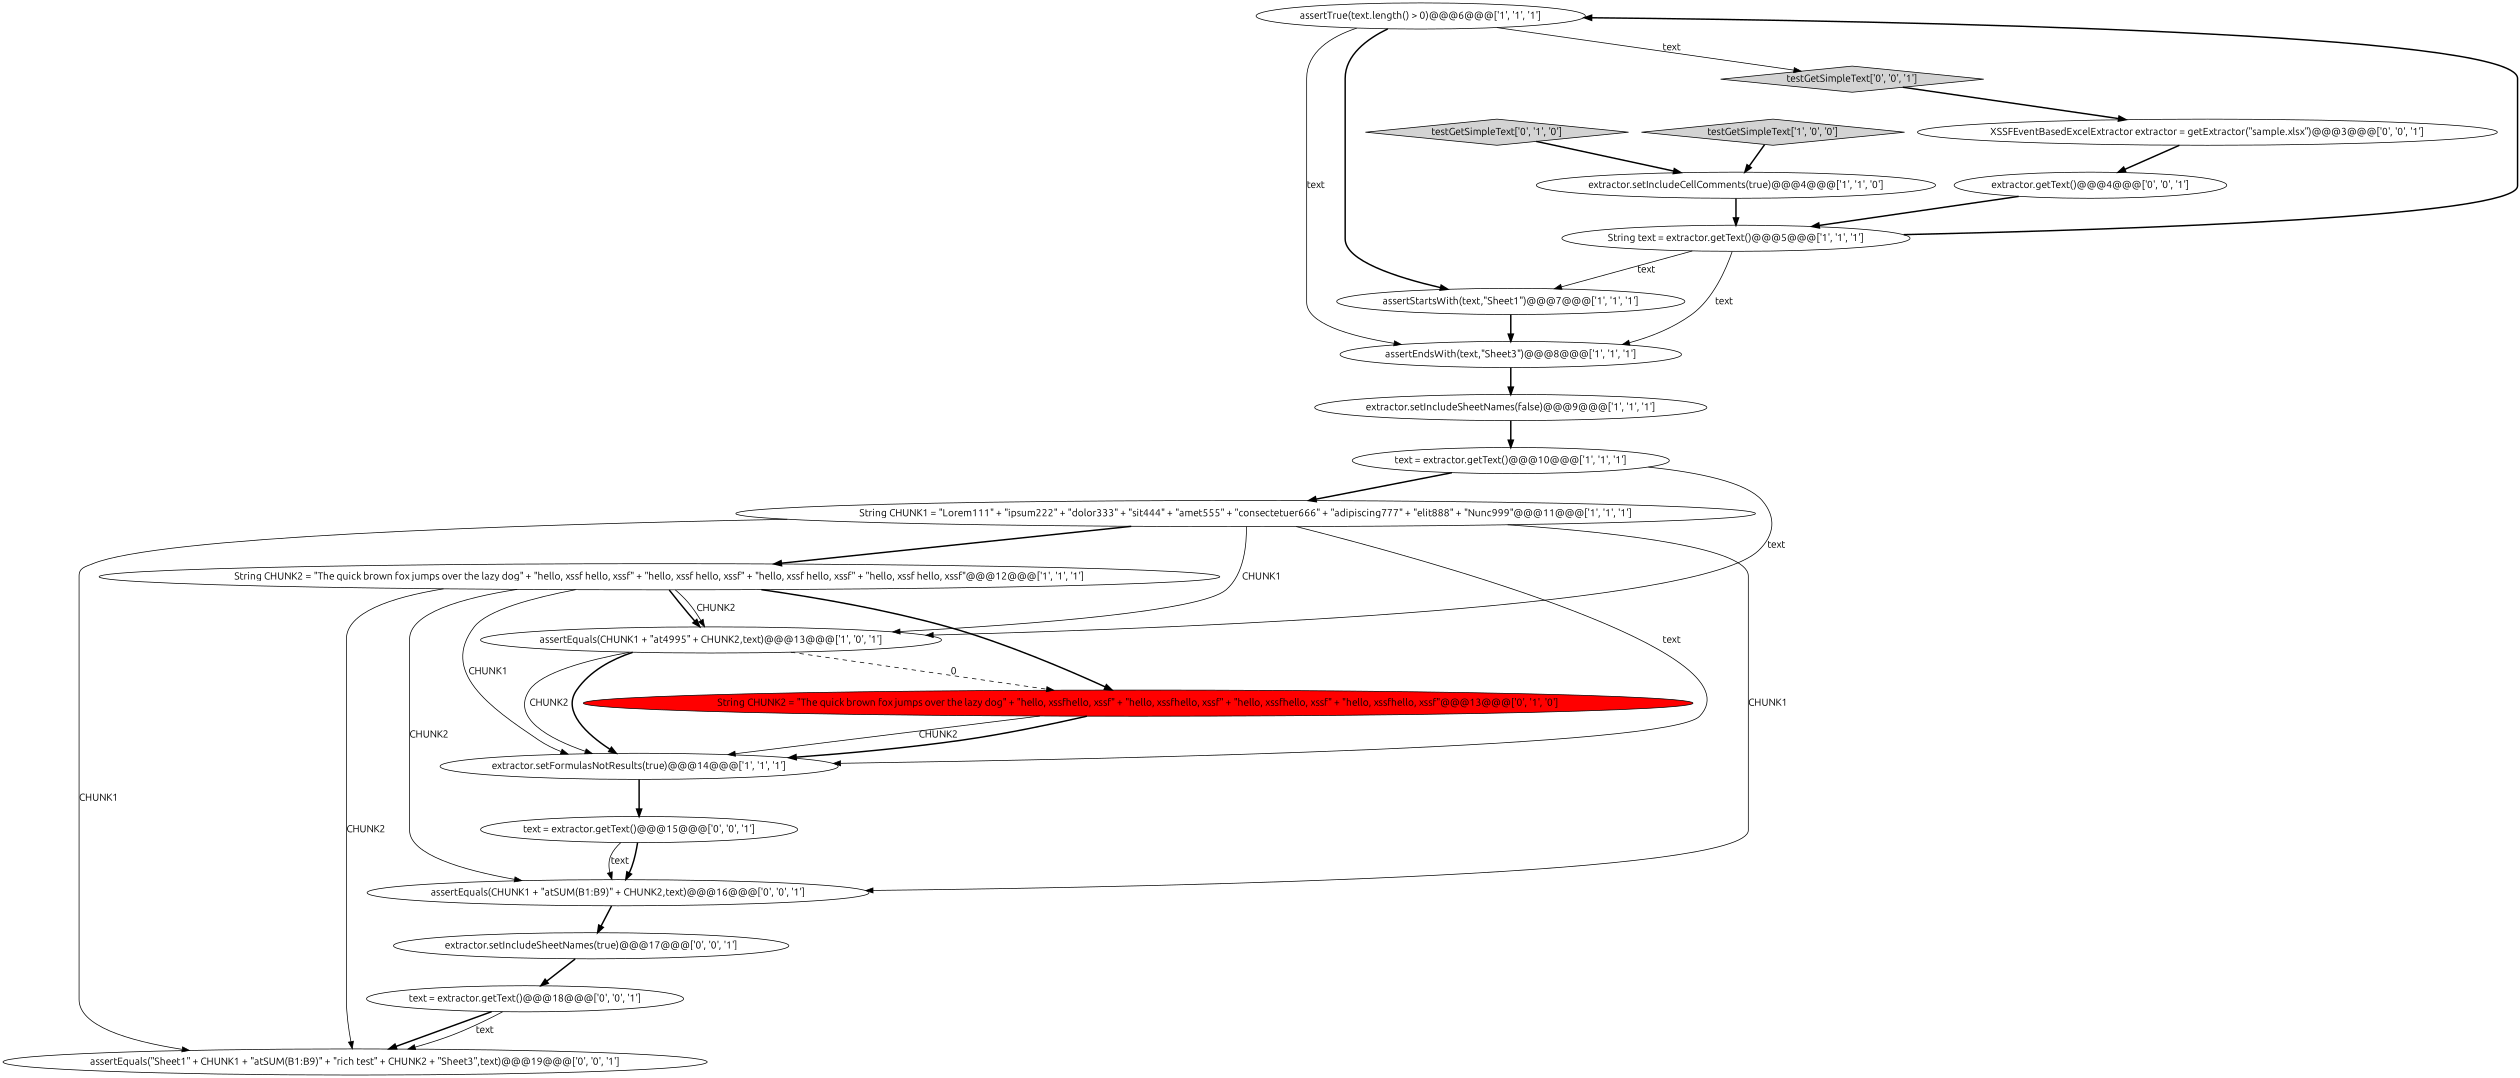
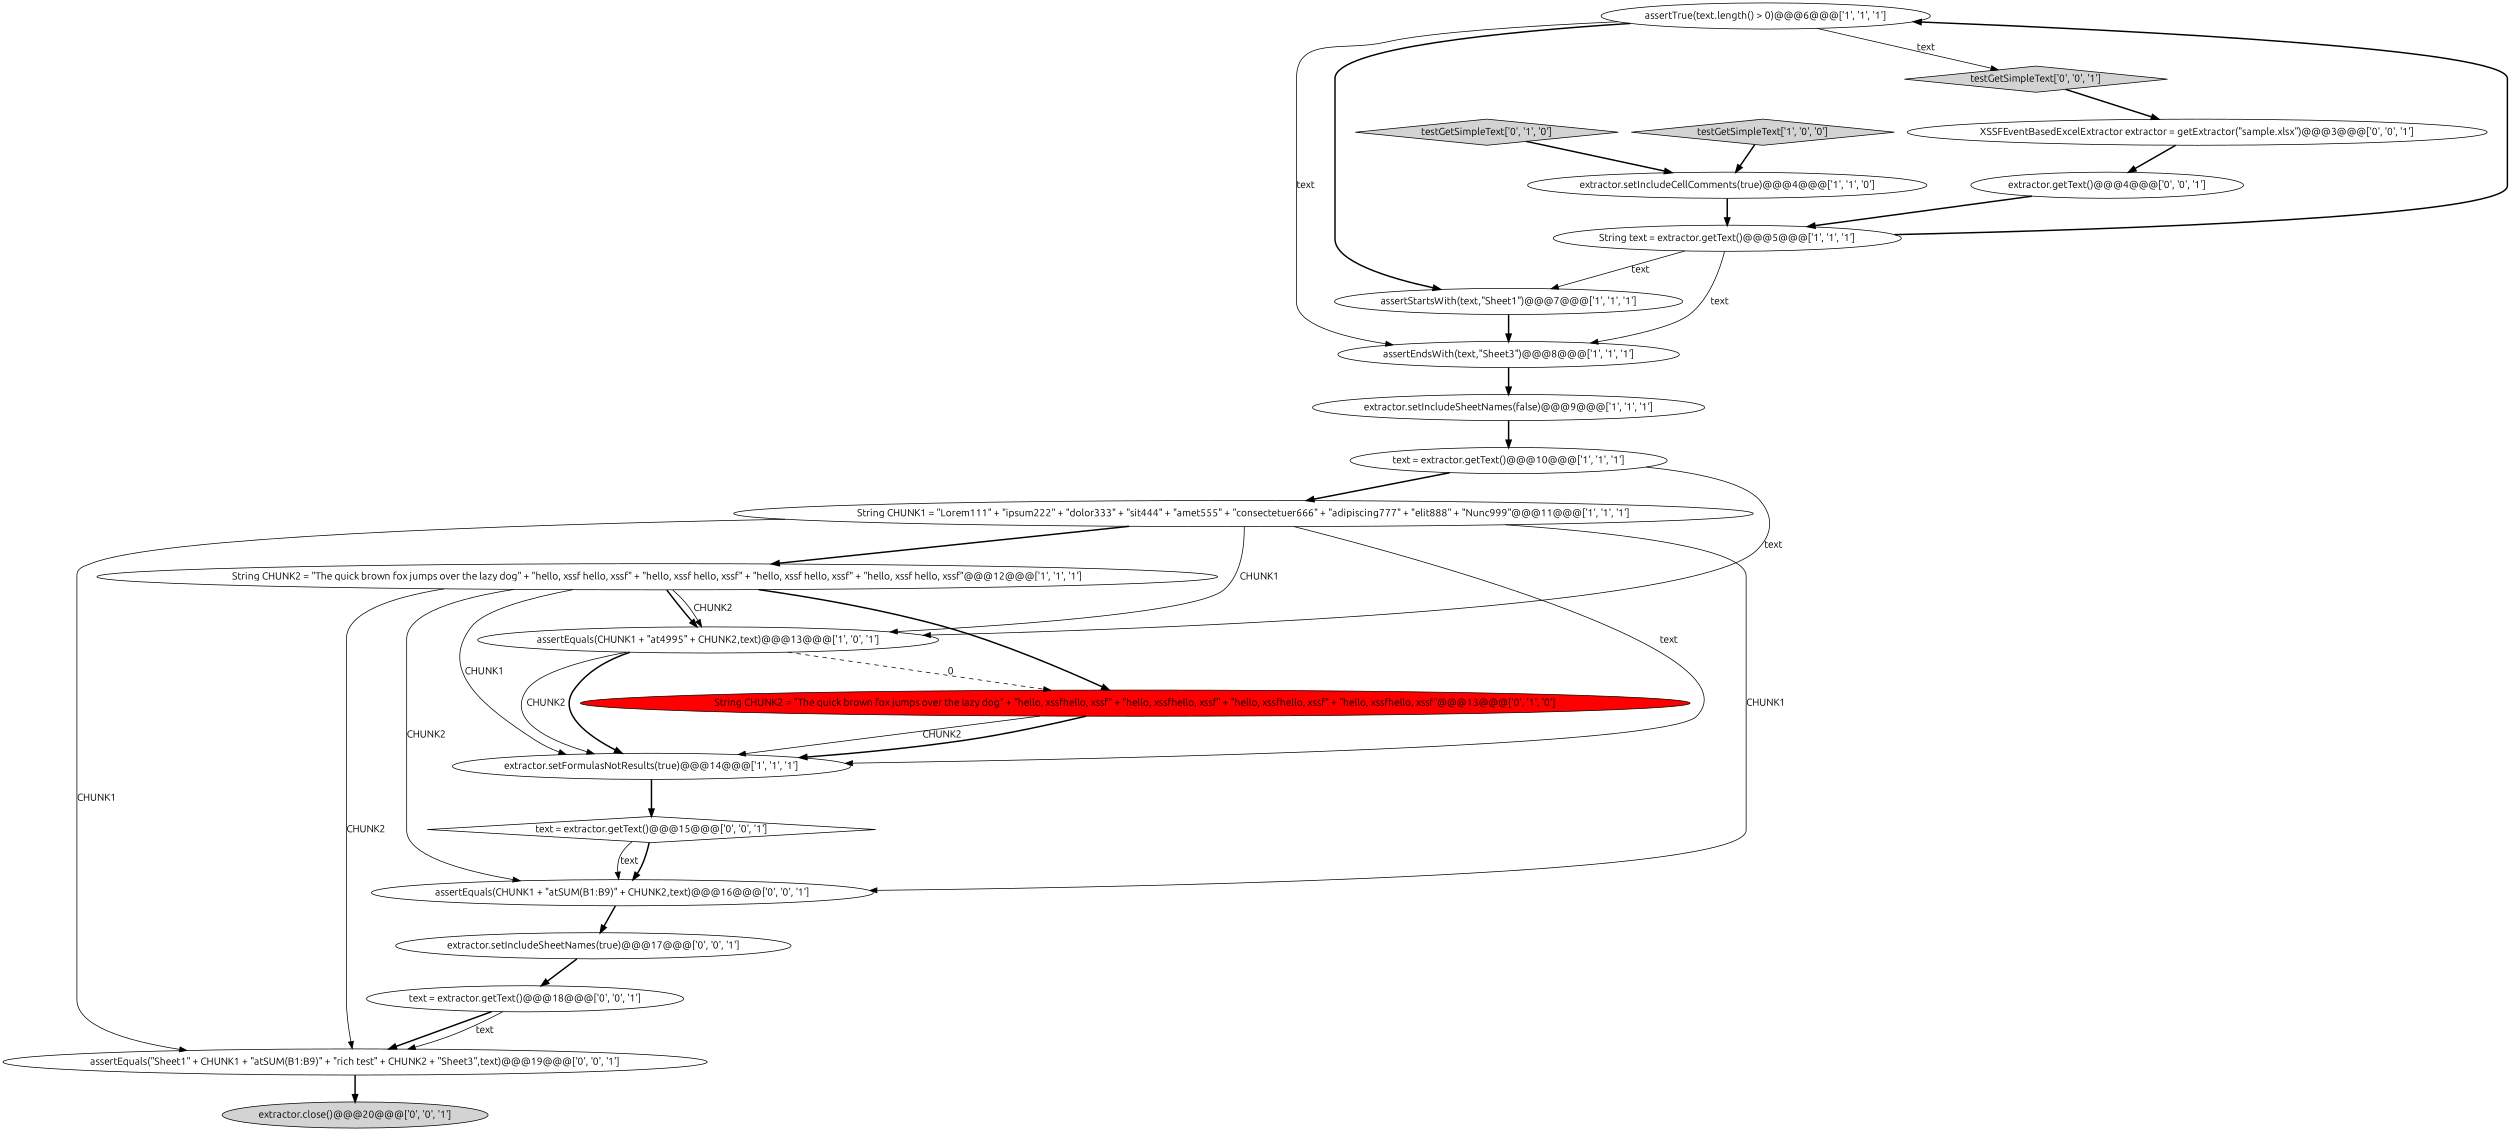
node "text = extractor.getText()@@@15@@@['0', '0', '1']": shape ellipse -> diamond
node "extractor.close()@@@20@@@['0', '0', '1']": added
